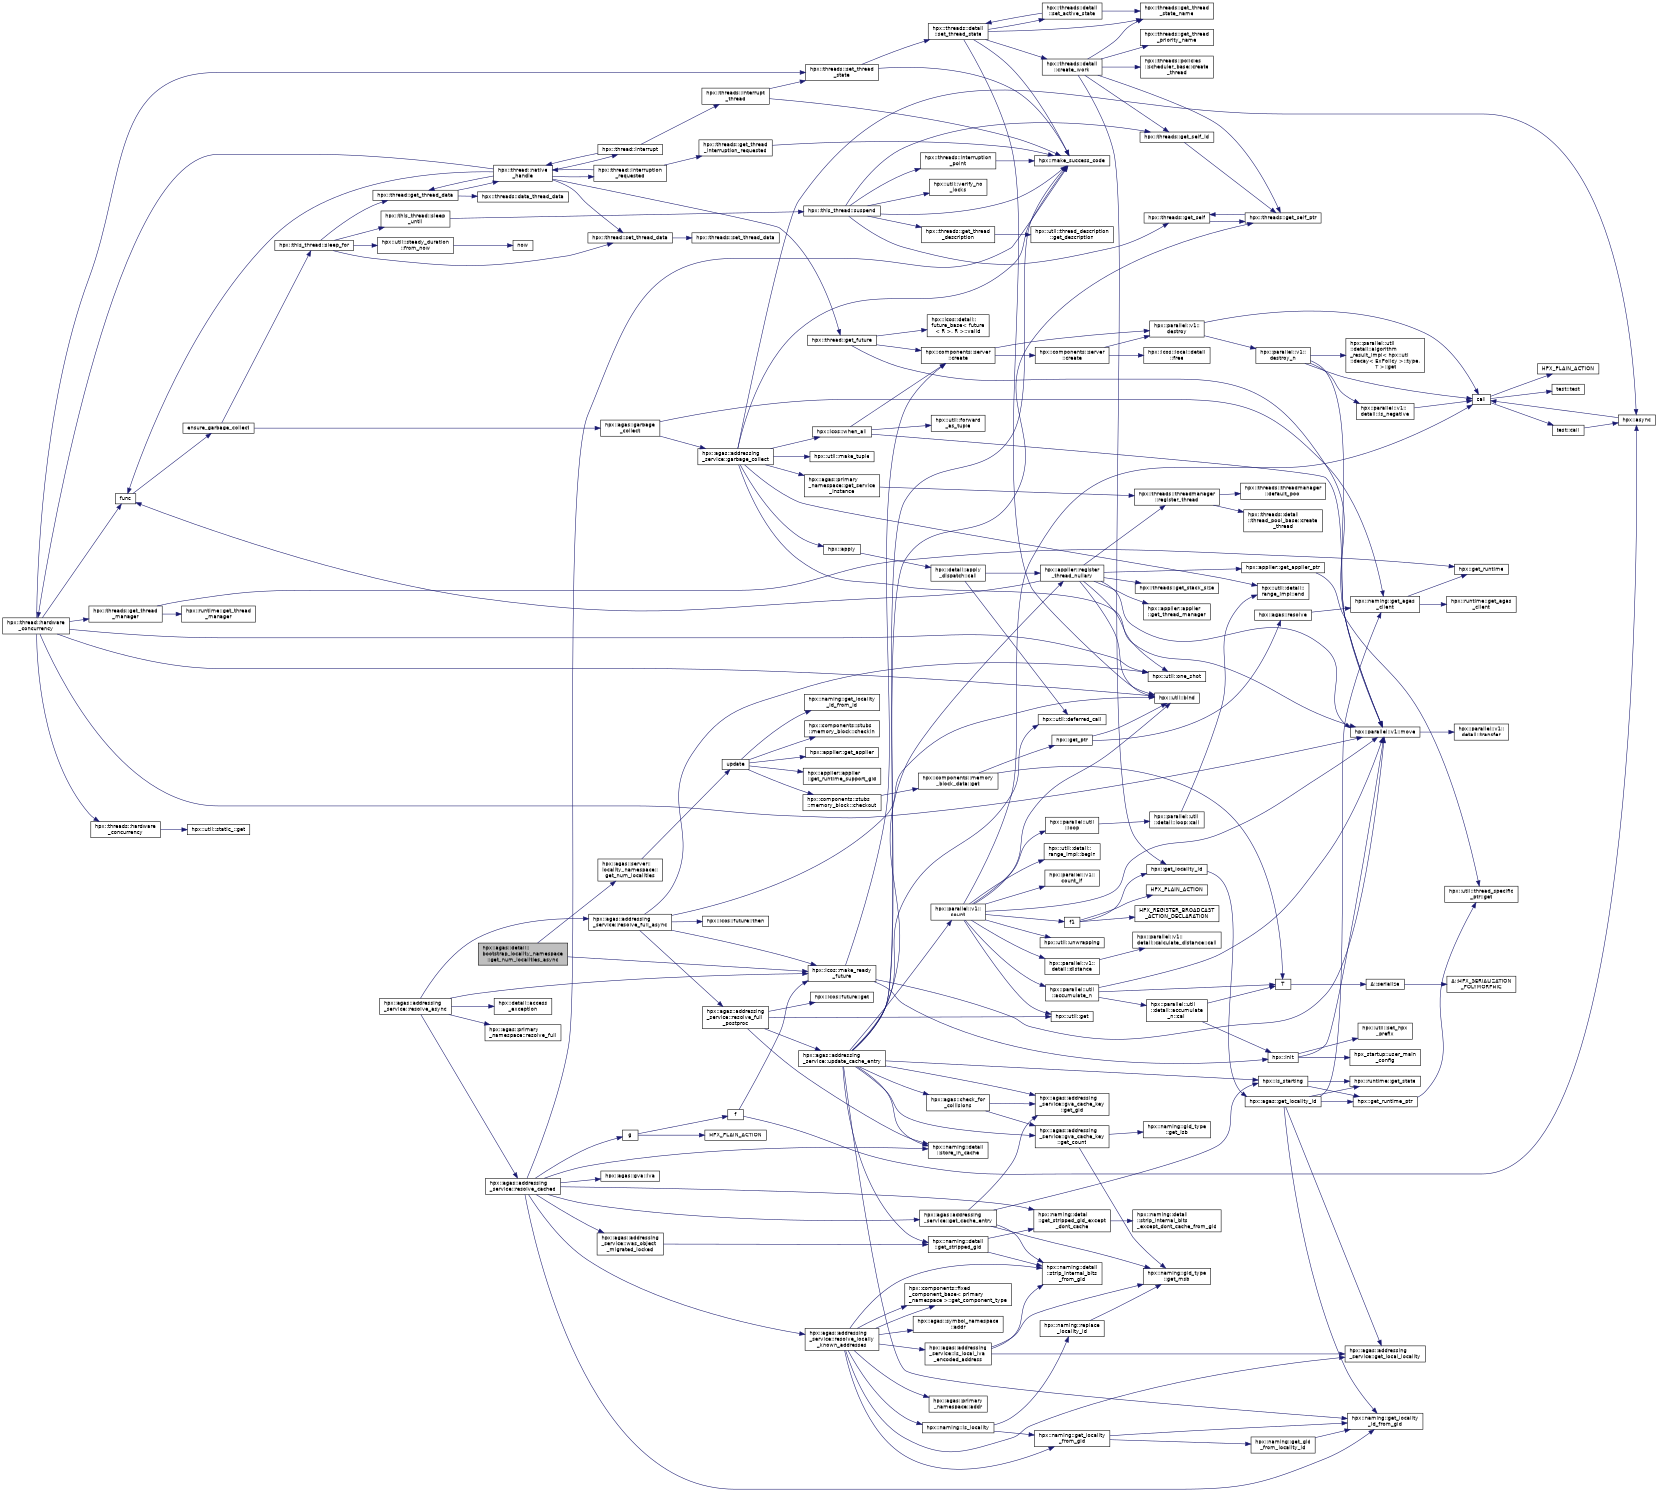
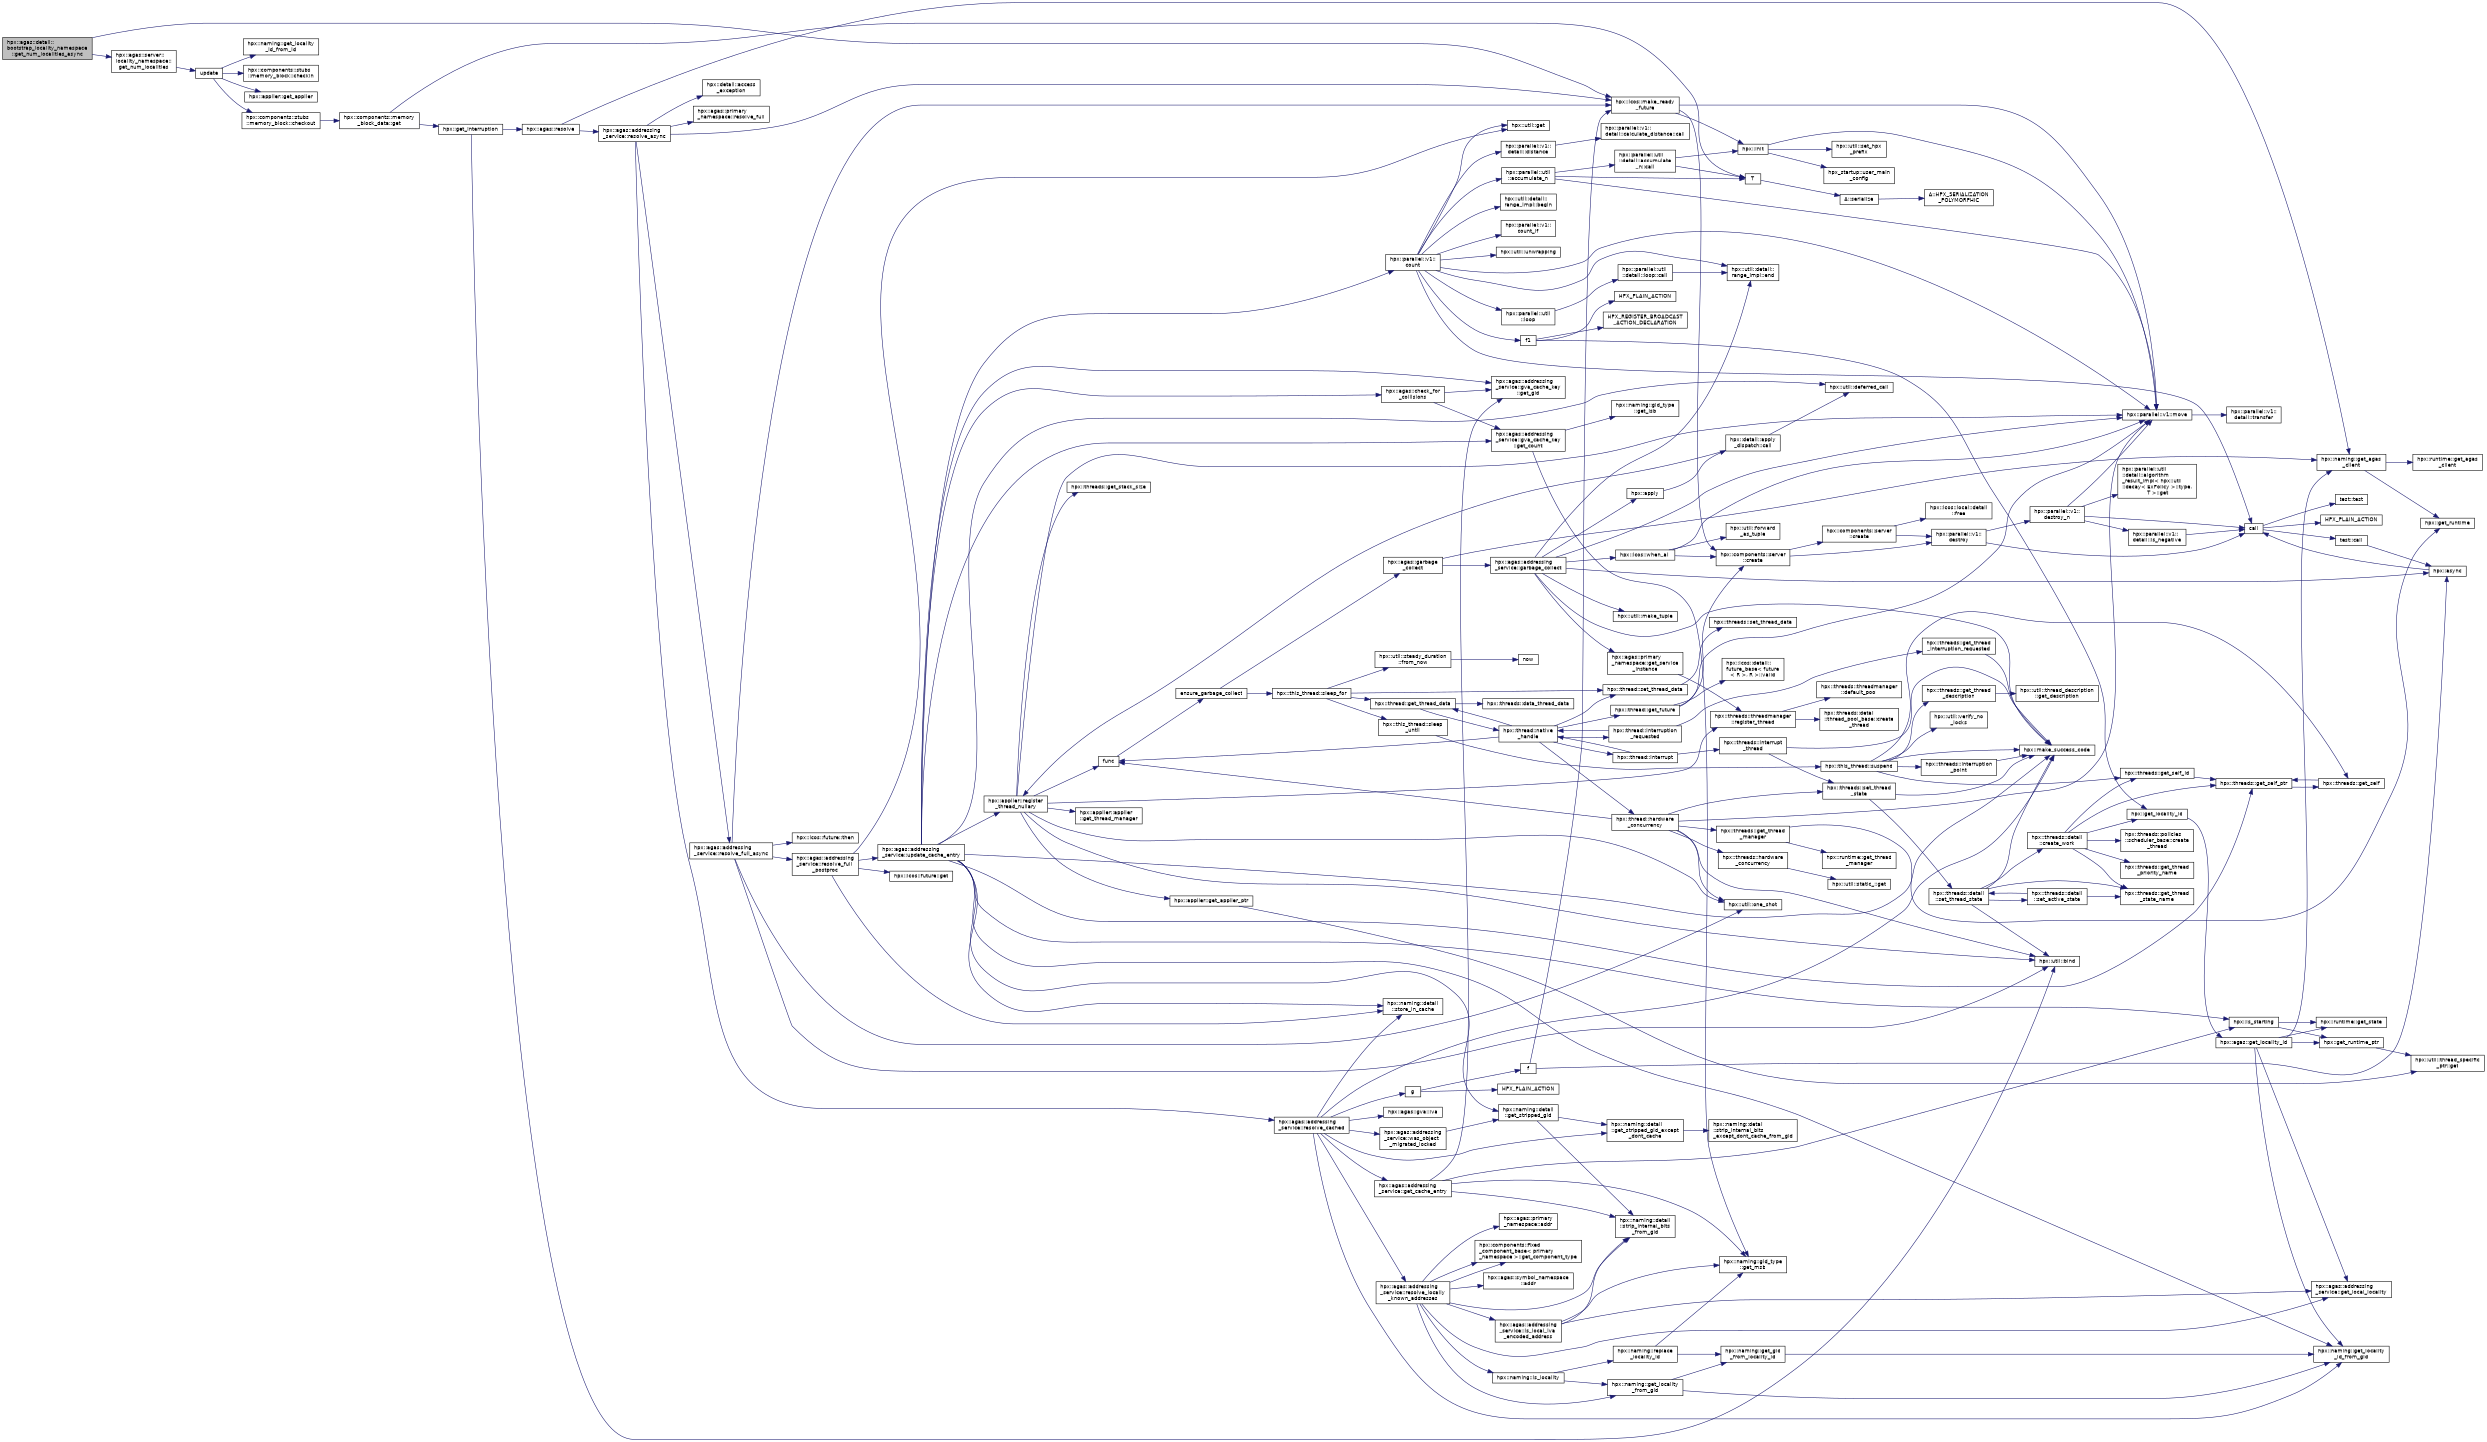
edge "hpx::agas::resolve" -> "hpx::agas::addressing _service::resolve_async": added
node "hpx::get_ptr": label "hpx::get_ptr" -> "hpx::get_interruption"
node "hpx::applier::applier ::get_runtime_support_gid": removed
edge "hpx::parallel::v1:: count" -> "hpx::util::bind": now "hpx::parallel::v1:: count" -> "hpx::util::detail:: range_impl::end"
edge "hpx::naming::replace _locality_id" -> "hpx::naming::get_gid _from_locality_id": added
